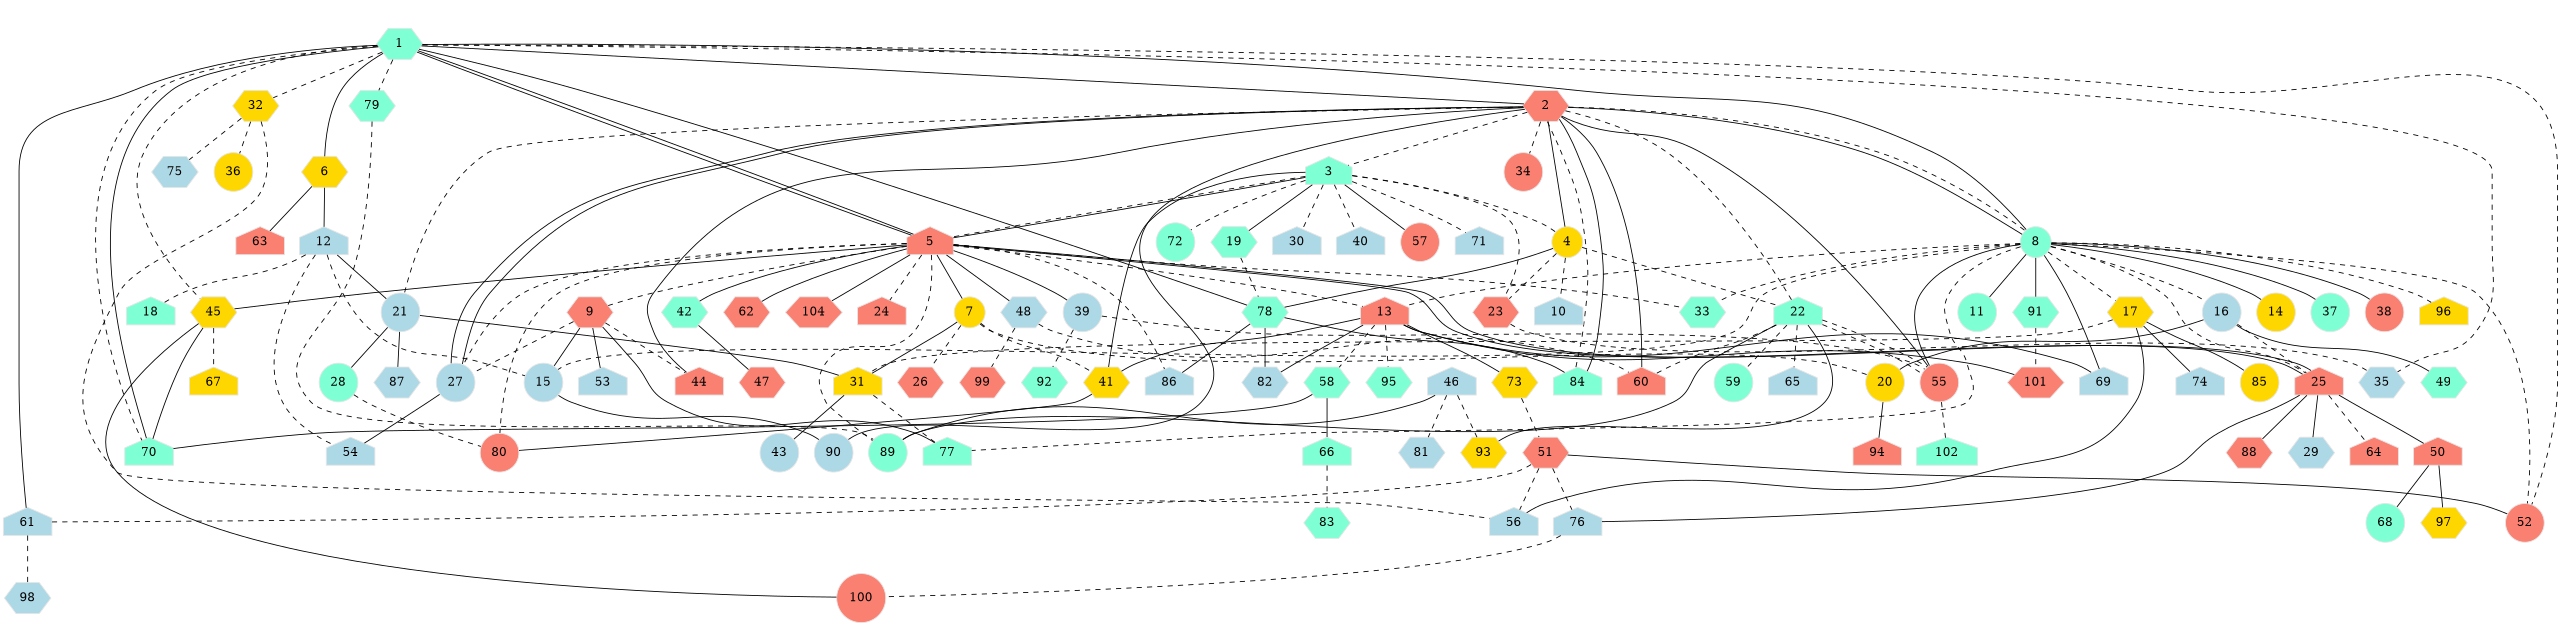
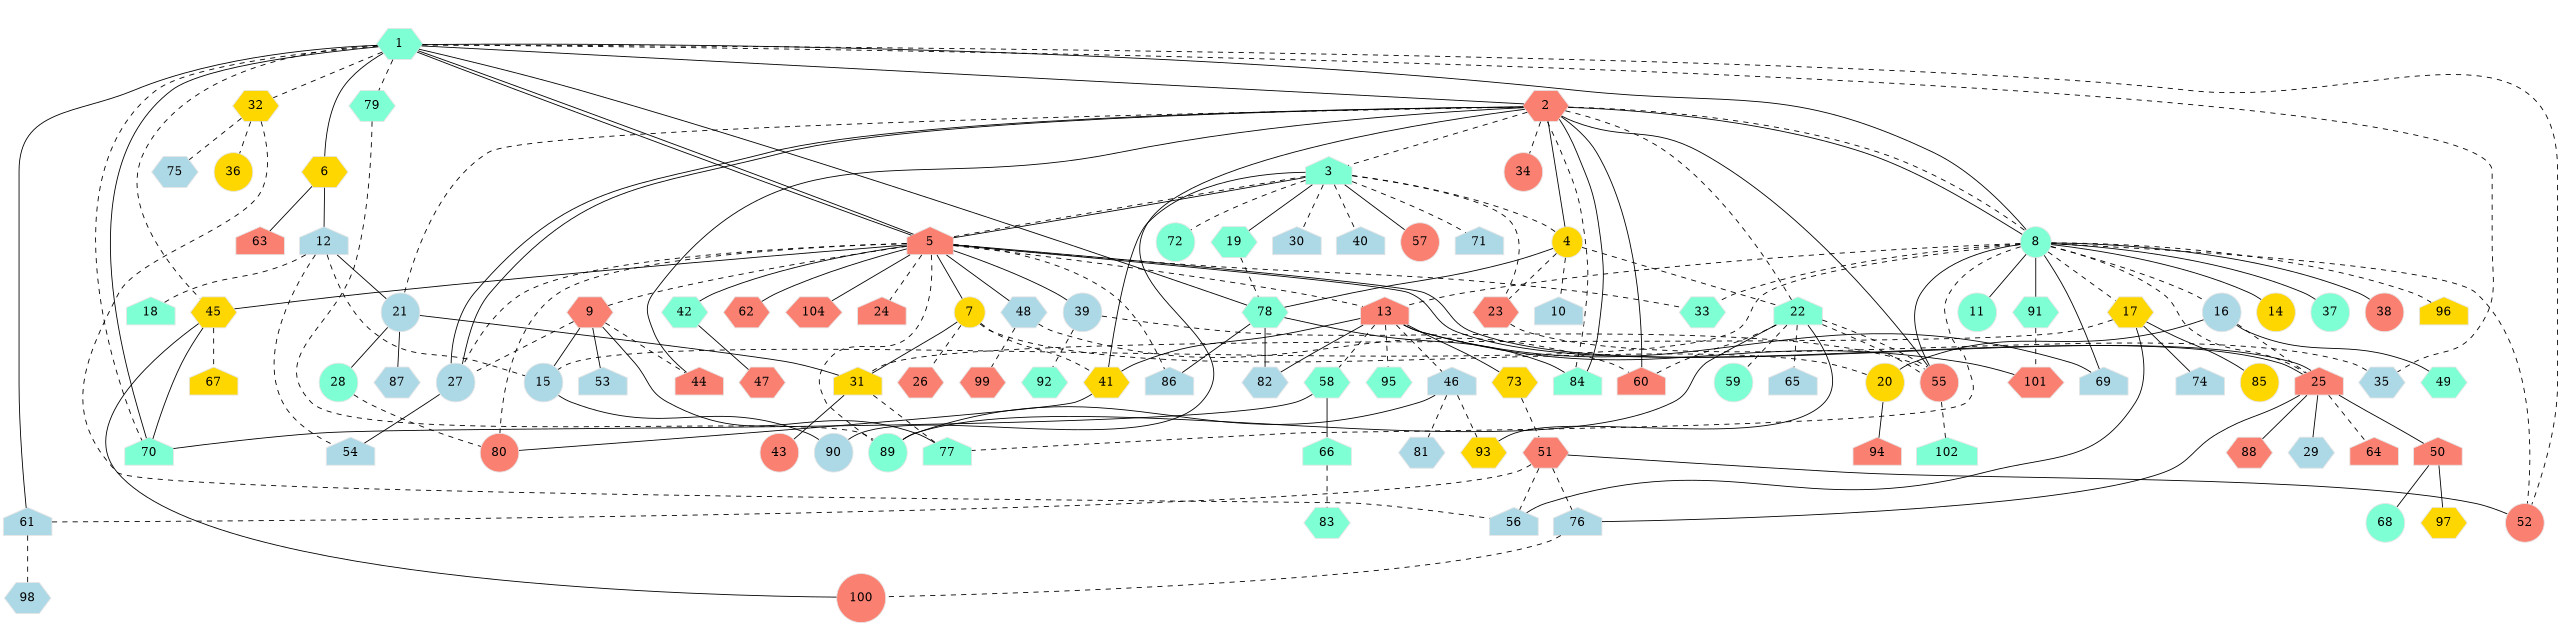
edge "13" -- "46": added
node "43": fillcolor lightblue -> salmon
